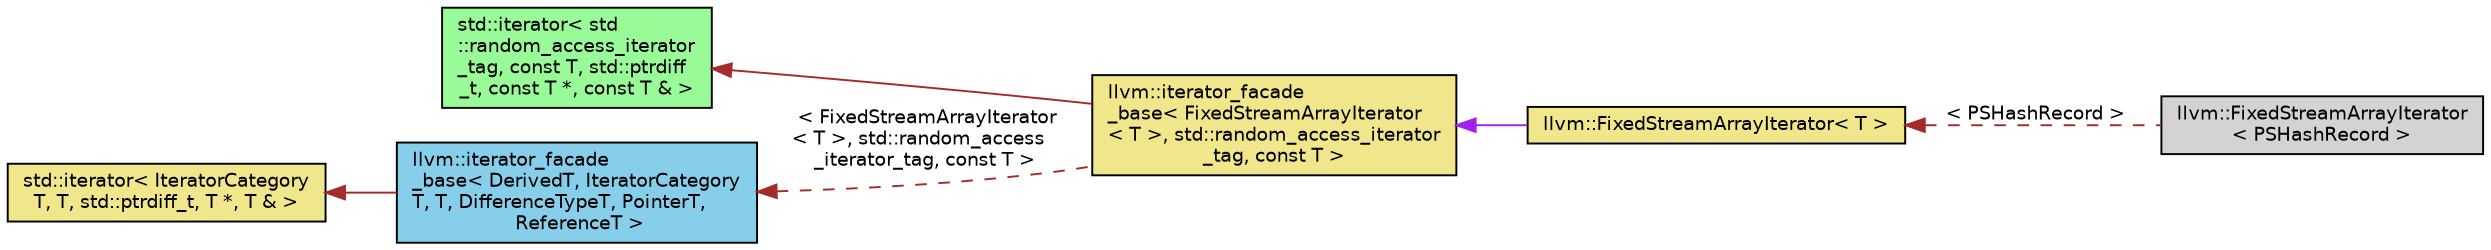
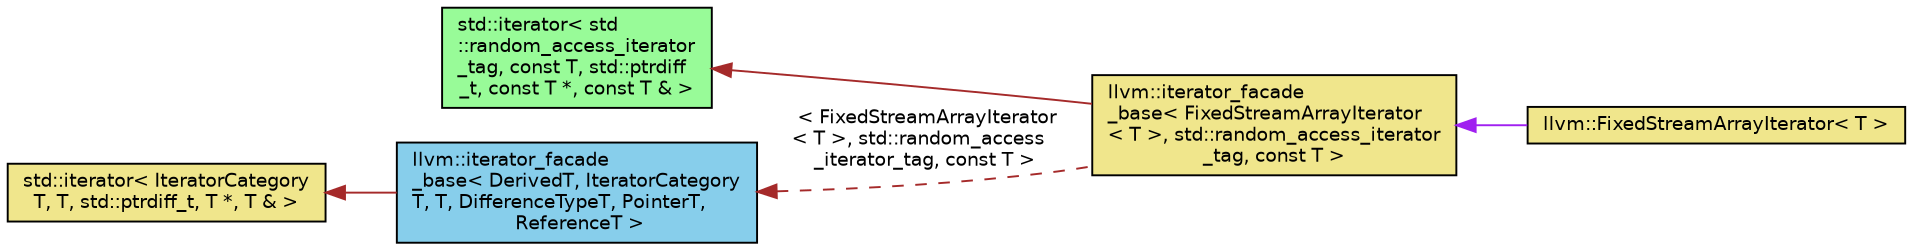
node "llvm::FixedStreamArrayIterator < PSHashRecord >": removed
